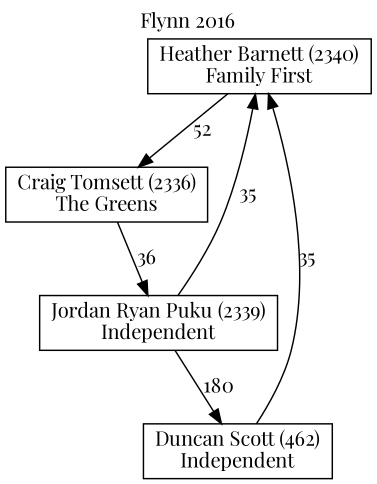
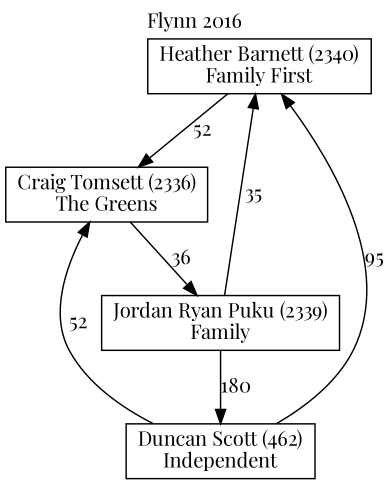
edge "Duncan Scott (462) Independent" -> "Heather Barnett (2340) Family First": label "35" -> "95"
node "Jordan Ryan Puku (2339) Independent": label "Jordan Ryan Puku (2339) Independent" -> "Jordan Ryan Puku (2339) Family"
edge "Duncan Scott (462) Independent" -> "Craig Tomsett (2336) The Greens": added, label "52"
